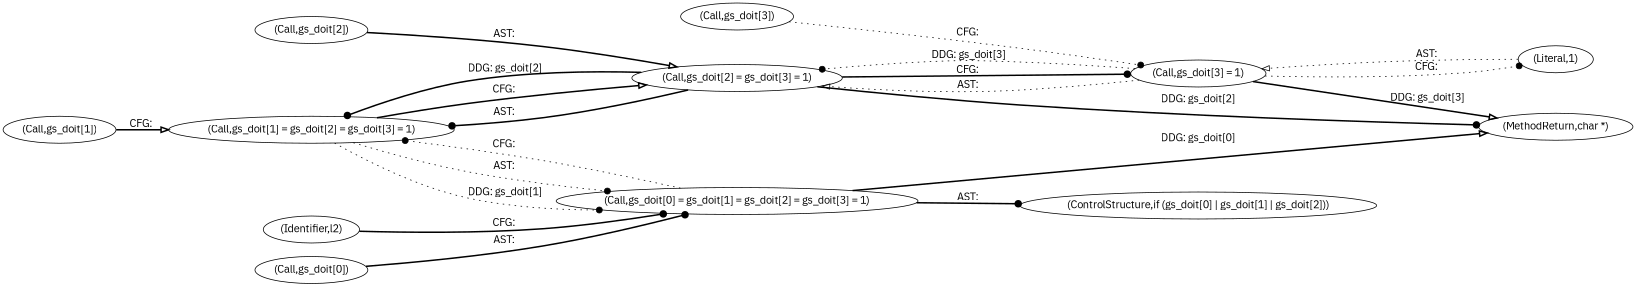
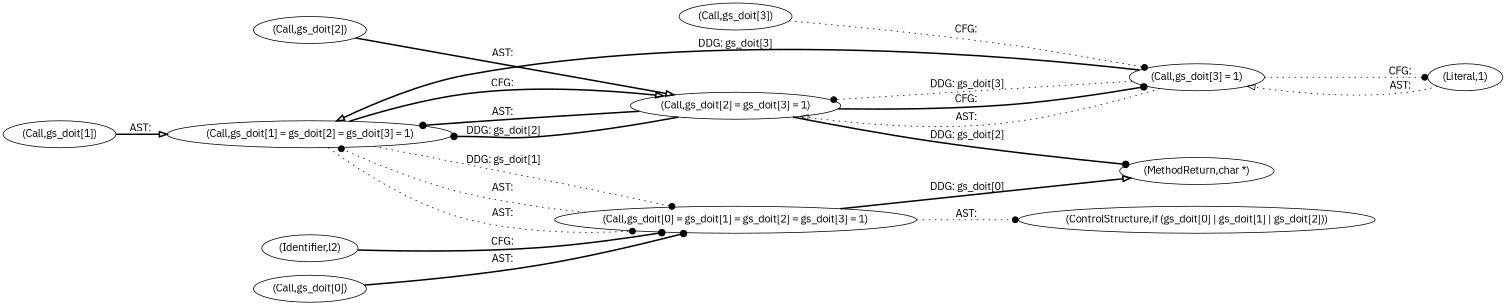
edge "(Call,gs_doit[3] = 1)" -> "(MethodReturn,char *)": now "(Call,gs_doit[3] = 1)" -> "(Call,gs_doit[1] = gs_doit[2] = gs_doit[3] = 1)"
edge "(Call,gs_doit[1])" -> "(Call,gs_doit[1] = gs_doit[2] = gs_doit[3] = 1)": label "CFG: " -> "AST: "
edge "(Call,gs_doit[0] = gs_doit[1] = gs_doit[2] = gs_doit[3] = 1)" -> "(Call,gs_doit[1] = gs_doit[2] = gs_doit[3] = 1)": label "CFG: " -> "AST: "
edge "(Call,gs_doit[0] = gs_doit[1] = gs_doit[2] = gs_doit[3] = 1)" -> "(ControlStructure,if (gs_doit[0] | gs_doit[1] | gs_doit[2]))": style bold -> dotted
